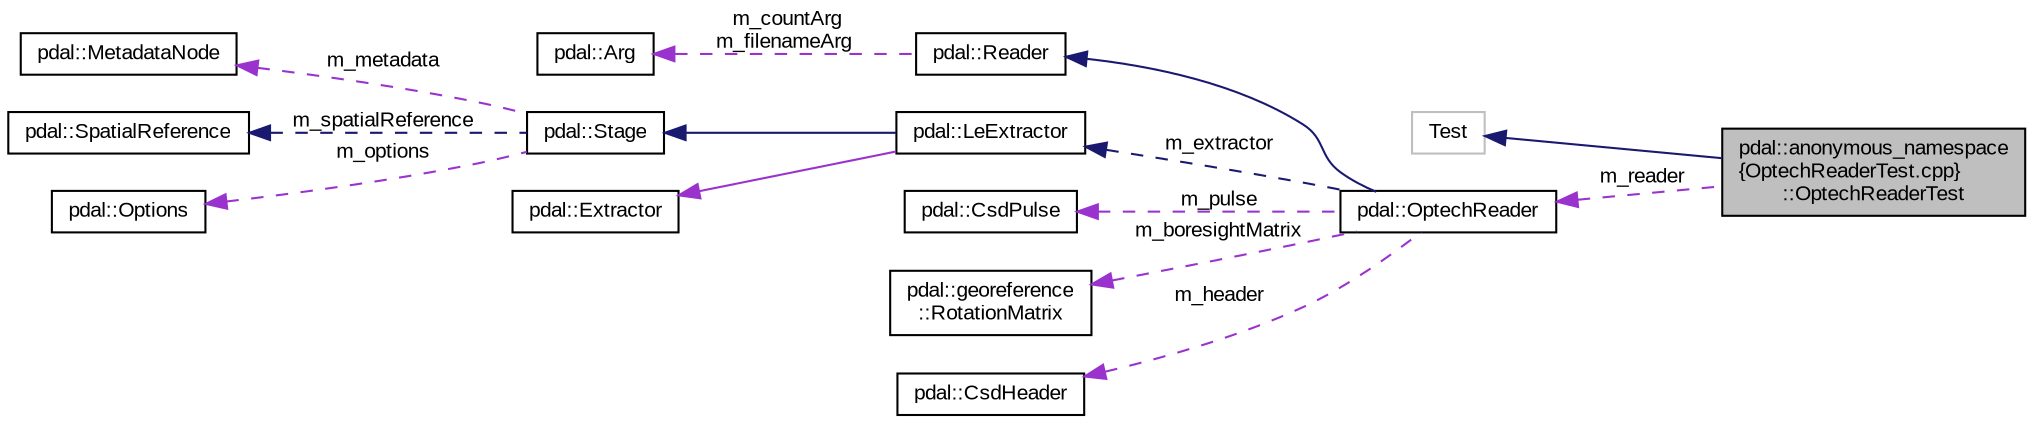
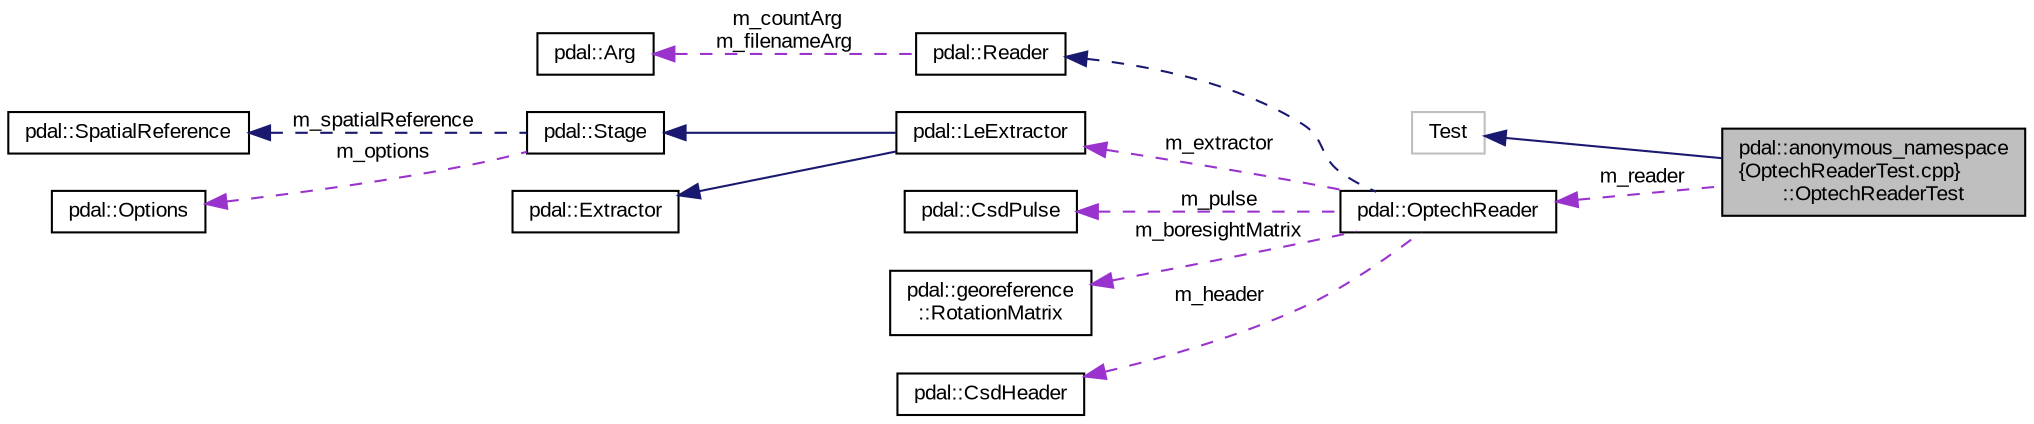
node "pdal::MetadataNode": removed
edge "pdal::OptechReader" -> "pdal::Reader": style solid -> dashed
edge "pdal::OptechReader" -> "pdal::LeExtractor": color midnightblue -> darkorchid3
edge "pdal::LeExtractor" -> "pdal::Extractor": color darkorchid3 -> midnightblue
